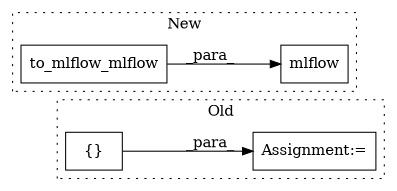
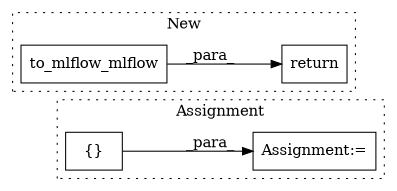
node "mlflow": label "mlflow" -> "return"
cluster "Old": label "Old" -> "Assignment"
